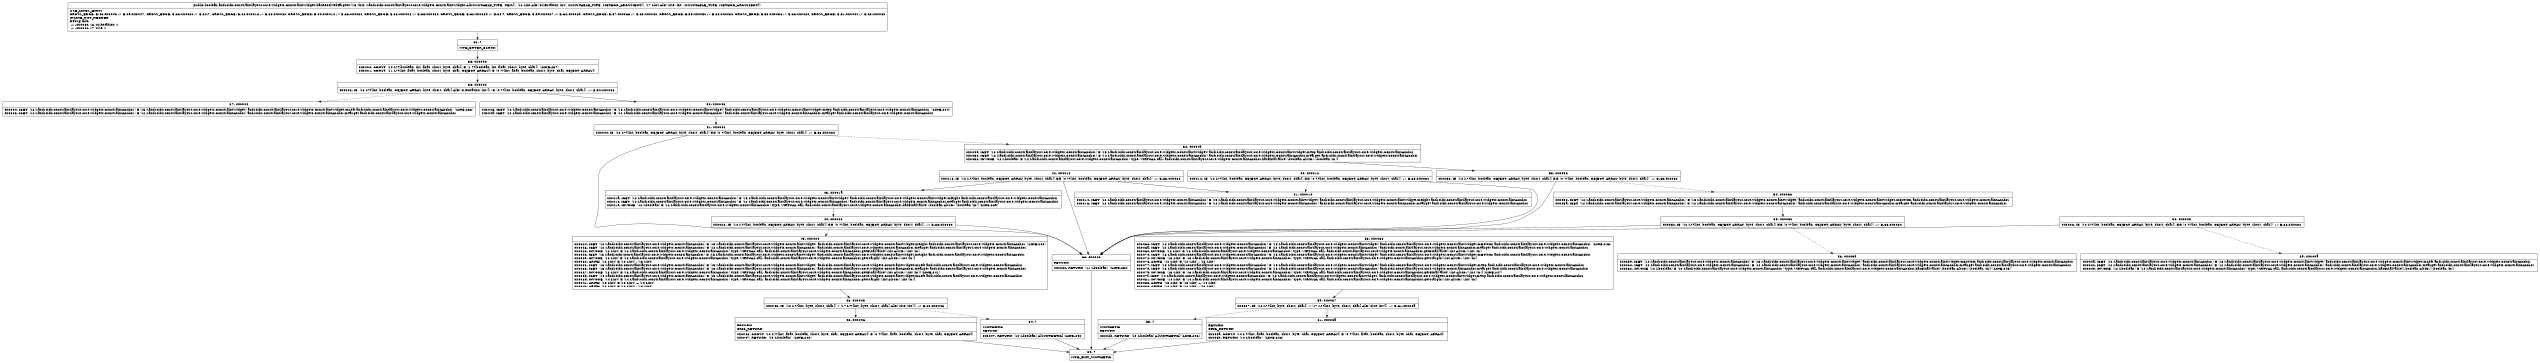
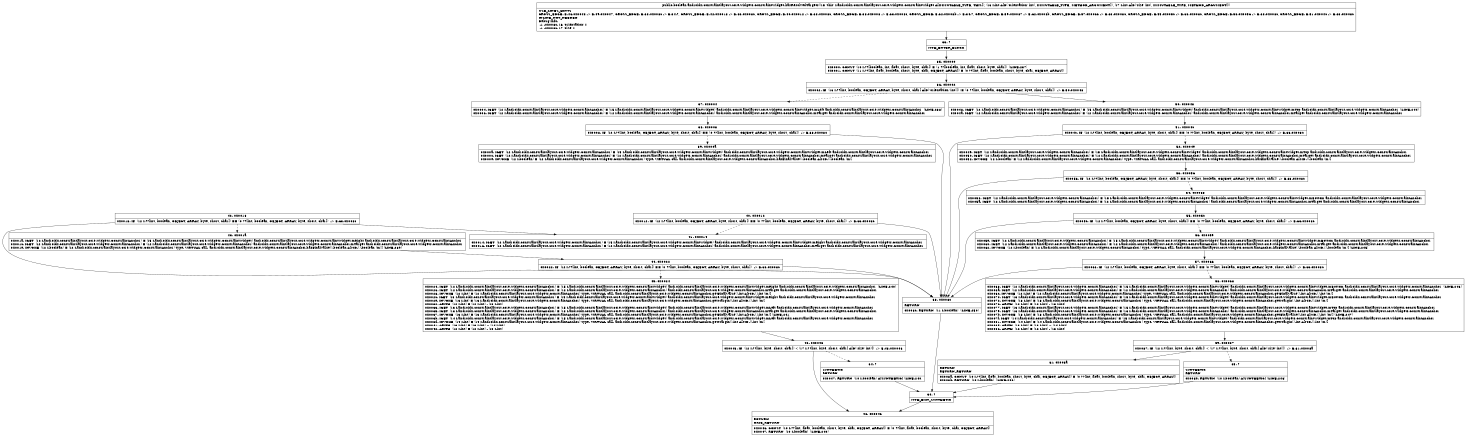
edge "37: 0x0004" -> "38: 0x0008": added
edge "42: 0x0018" -> "43: 0x001a": style solid -> dashed
node "57: 0x0066": added
node "61: 0x008a": text "ORIG_RETURN" -> "RETURN_RETURN"
edge "48: 0x0046" -> "34: ?": reversed
